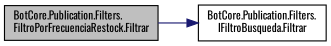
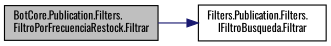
node "BotCore.Publication.Filters. IFiltroBusqueda.Filtrar": label "BotCore.Publication.Filters. IFiltroBusqueda.Filtrar" -> "Filters.Publication.Filters. IFiltroBusqueda.Filtrar"
